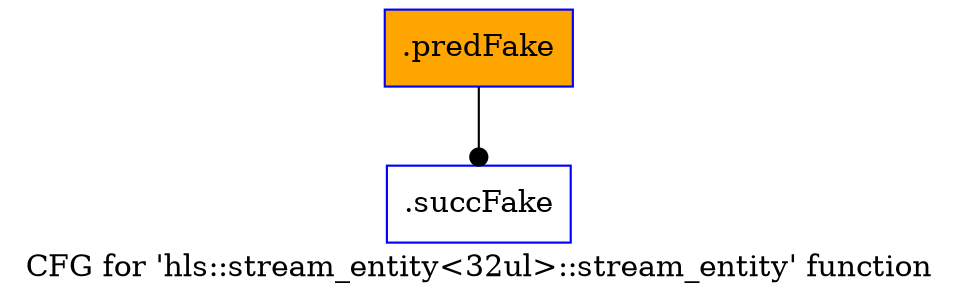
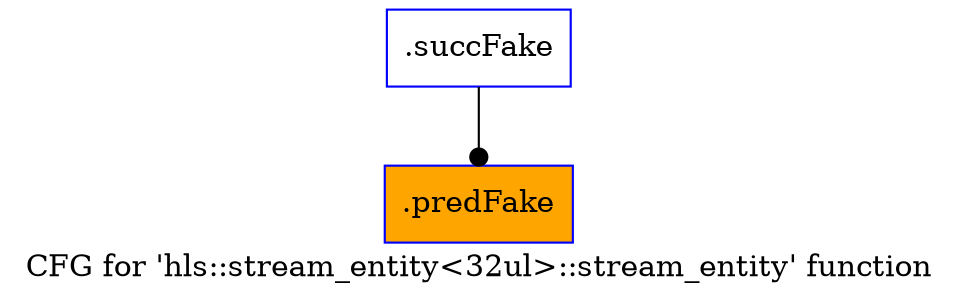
edge ".predFake" -> ".succFake": reversed
